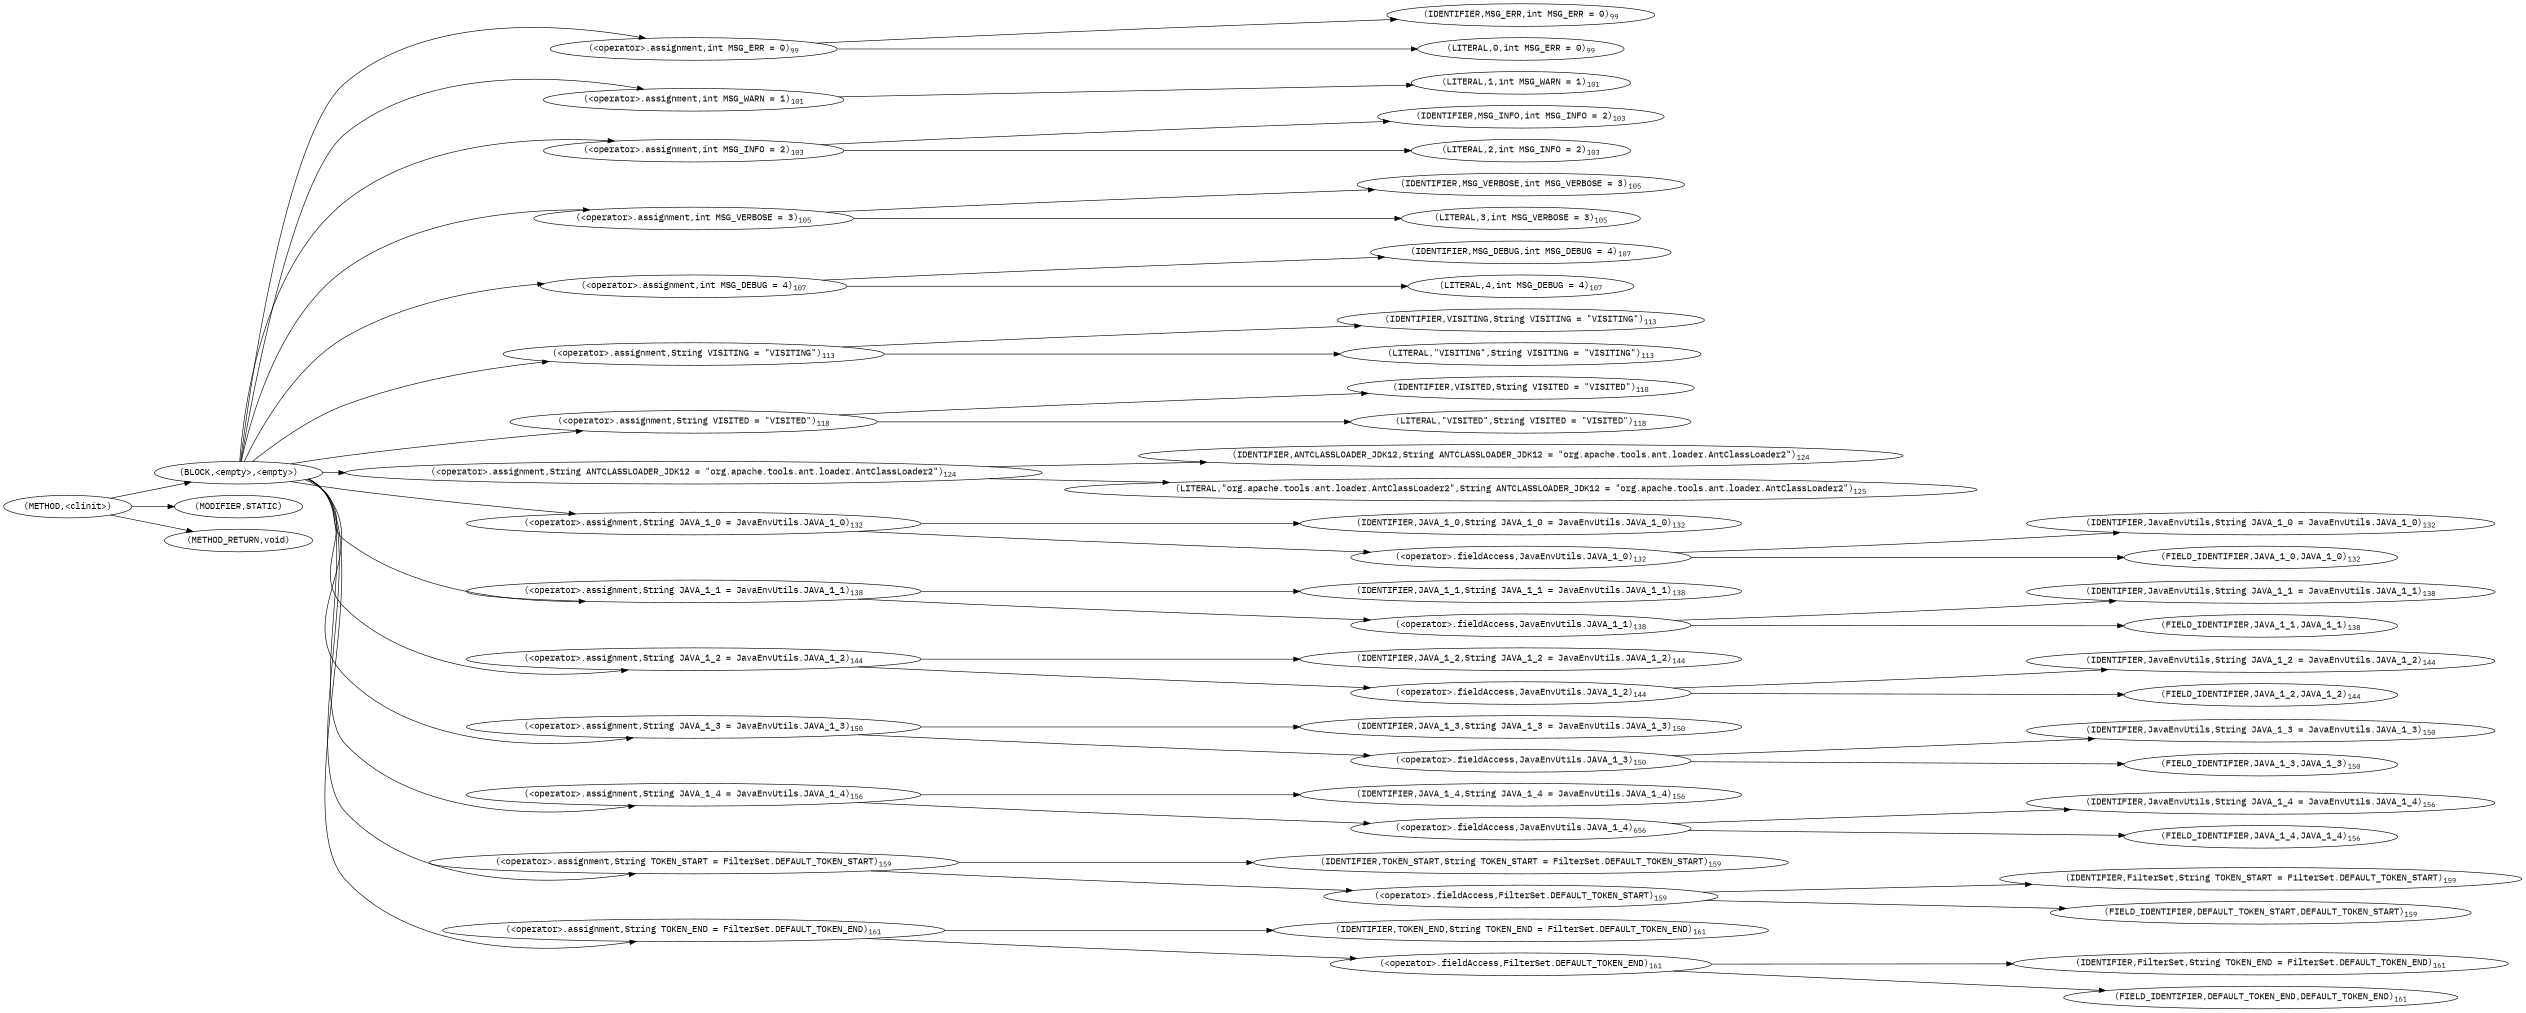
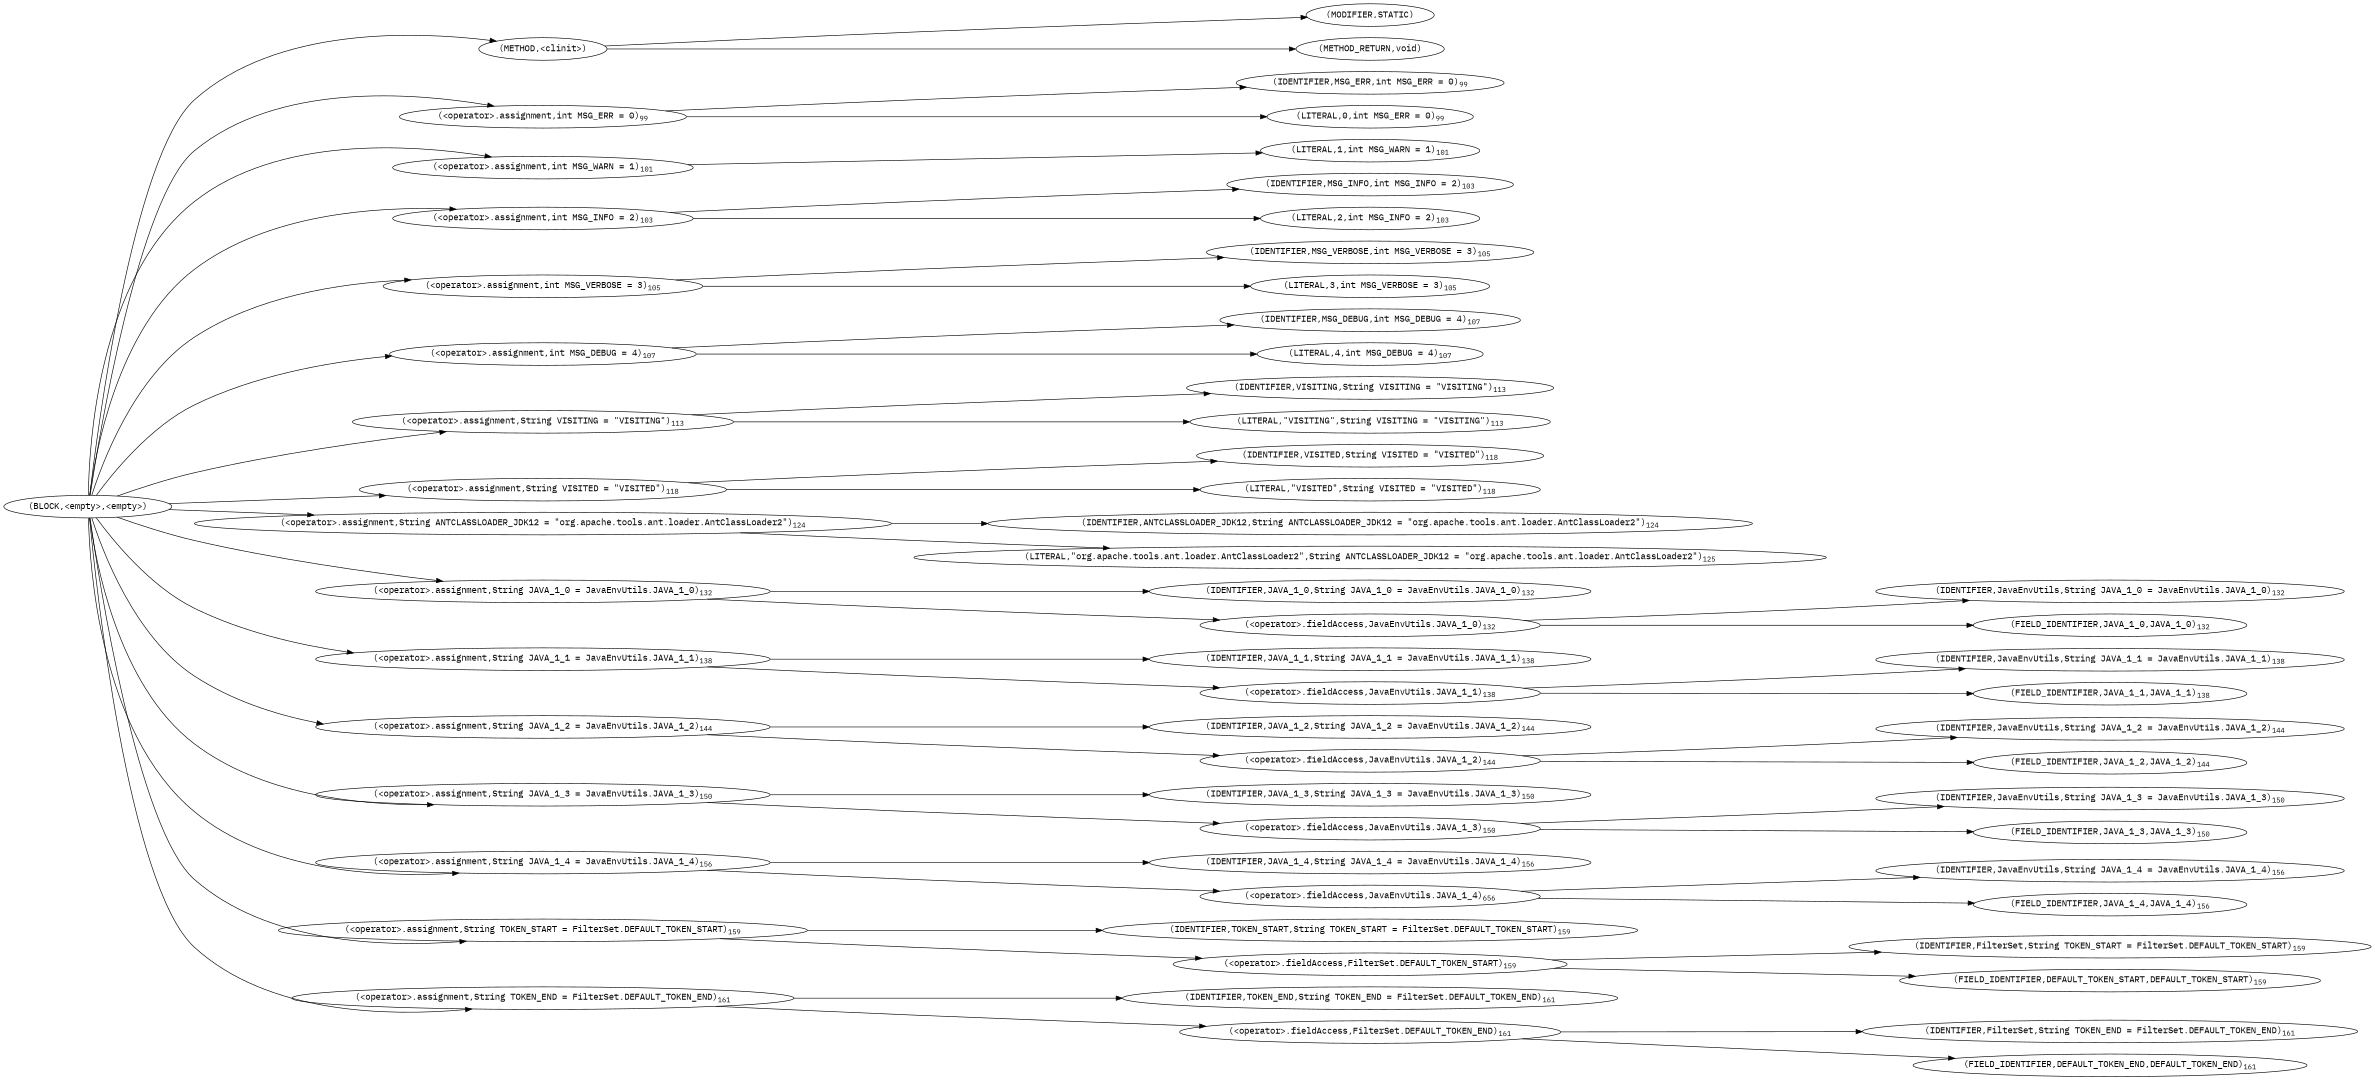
edge "(METHOD,<clinit>)" -> "(BLOCK,<empty>,<empty>)": reversed
